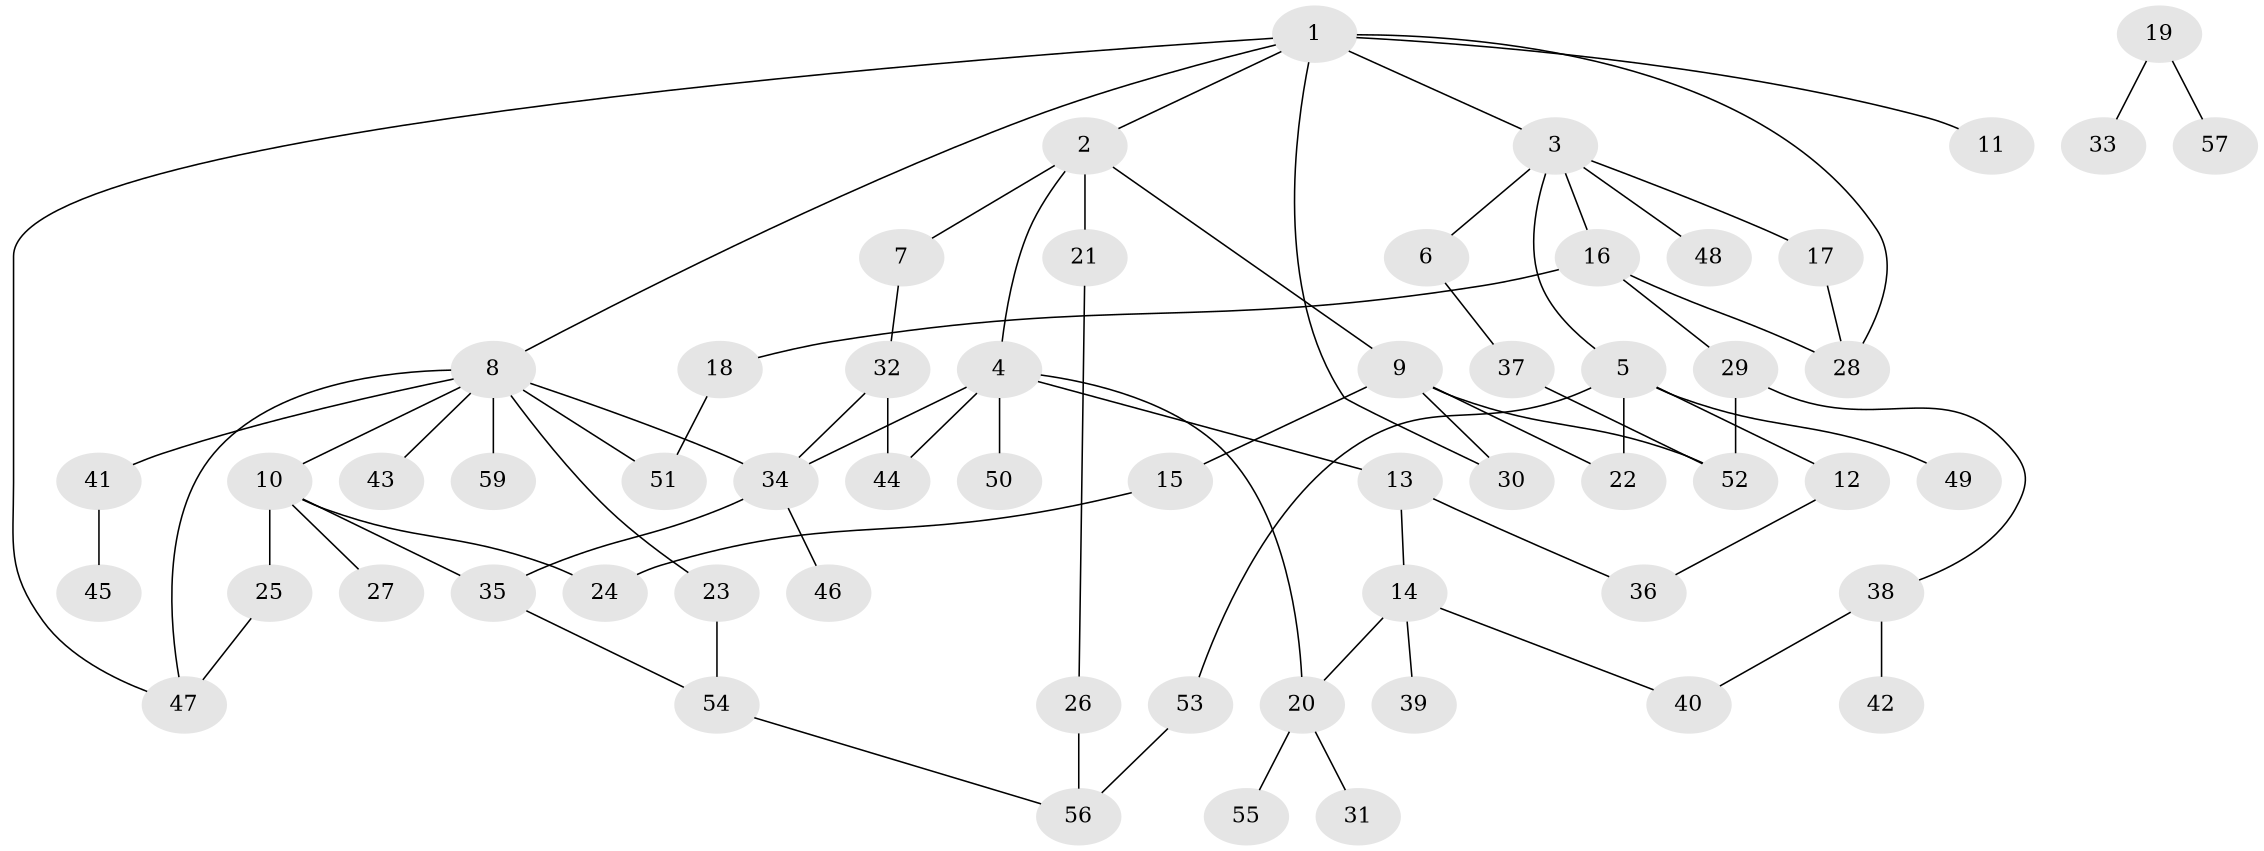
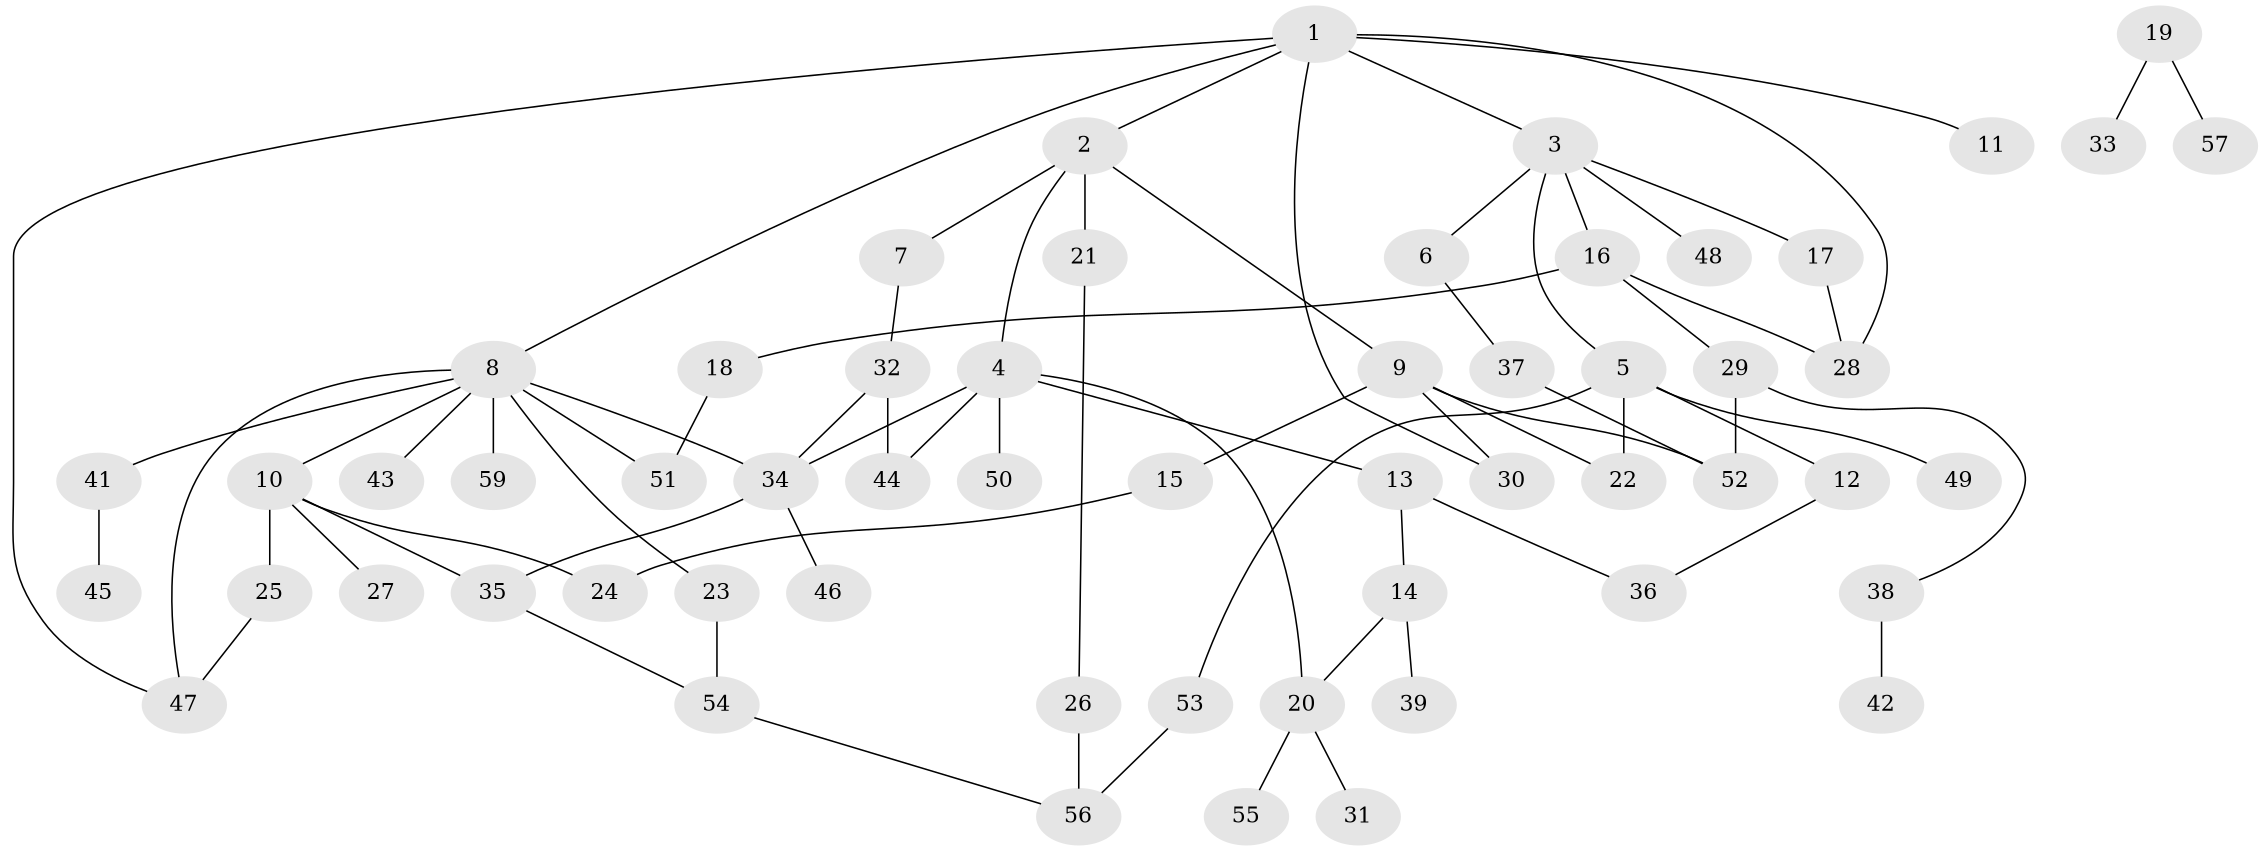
node "40": removed
